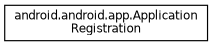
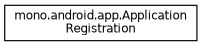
node "android.android.app.Application Registration": label "android.android.app.Application Registration" -> "mono.android.app.Application Registration"
